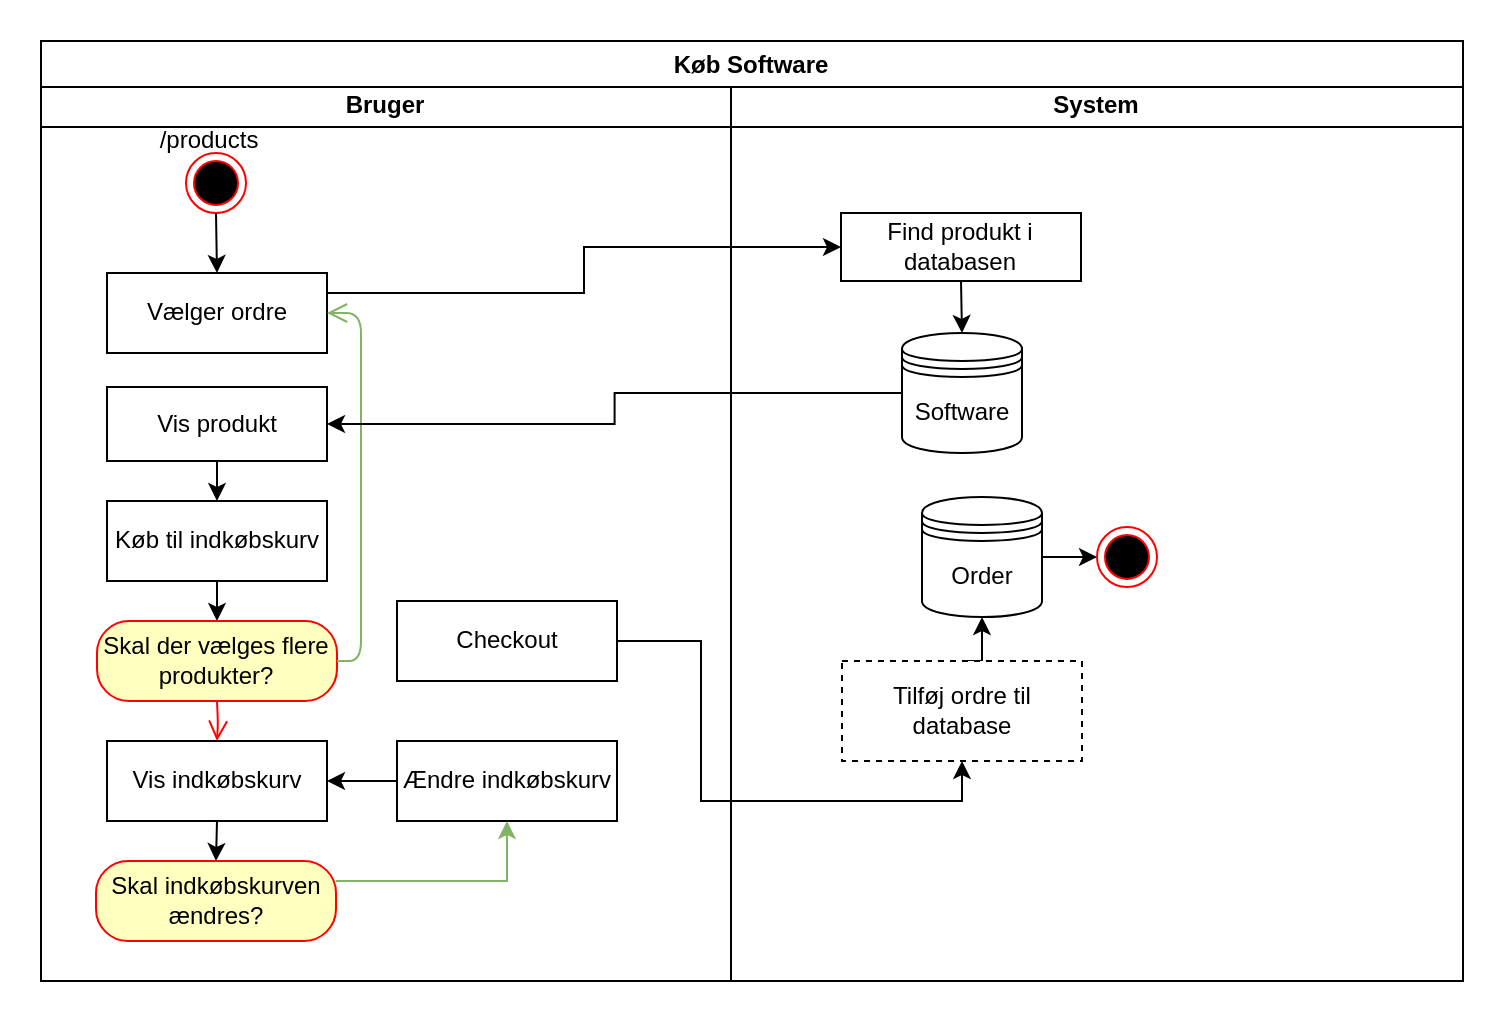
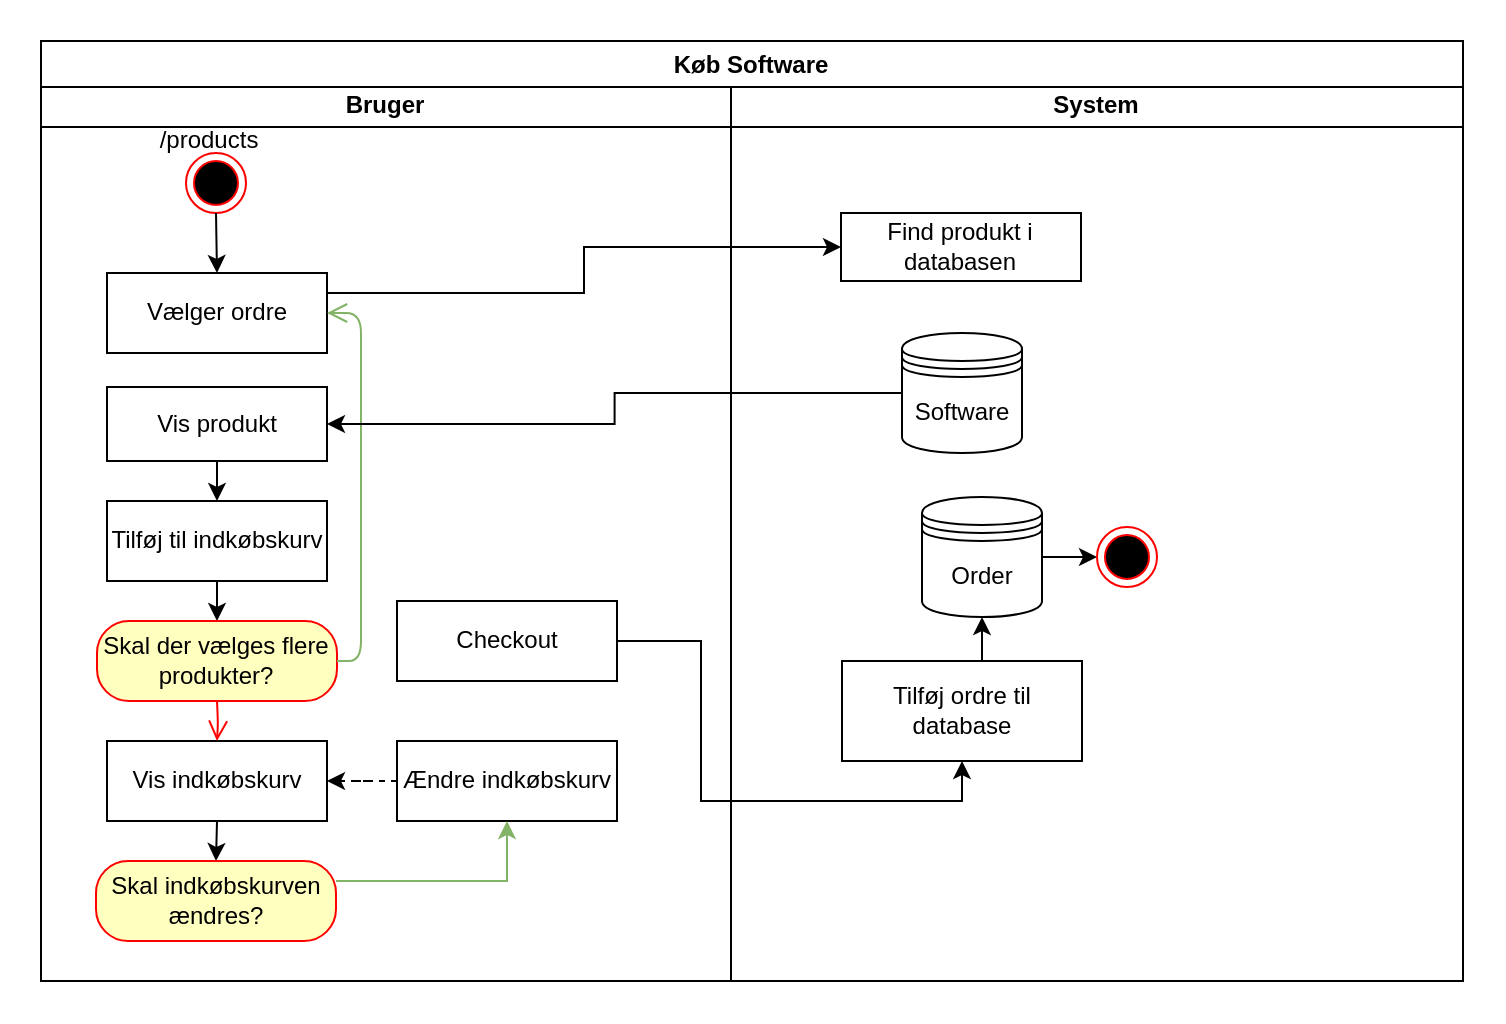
edge "Find produkt i databasen" -> "Software": removed
node "Køb til indkøbskurv": label "Køb til indkøbskurv" -> "Tilføj til indkøbskurv"
node "Tilføj ordre til database": style dashed -> solid
edge "Ændre indkøbskurv" -> "Vis indkøbskurv": style solid -> dashed
